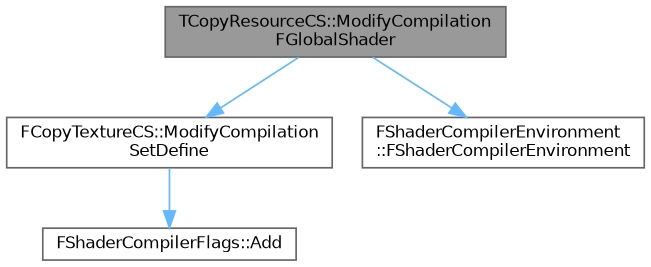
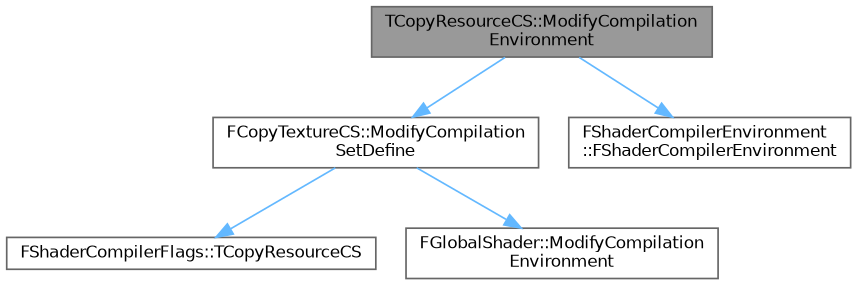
node "TCopyResourceCS::ModifyCompilation FGlobalShader": label "TCopyResourceCS::ModifyCompilation FGlobalShader" -> "TCopyResourceCS::ModifyCompilation Environment"
node "FShaderCompilerFlags::Add": label "FShaderCompilerFlags::Add" -> "FShaderCompilerFlags::TCopyResourceCS"
node "FGlobalShader::ModifyCompilation Environment": added
